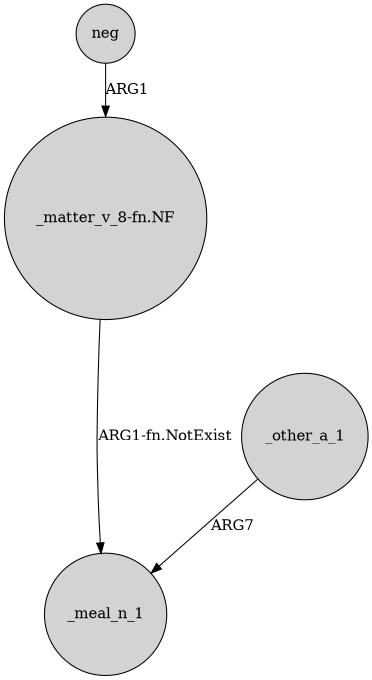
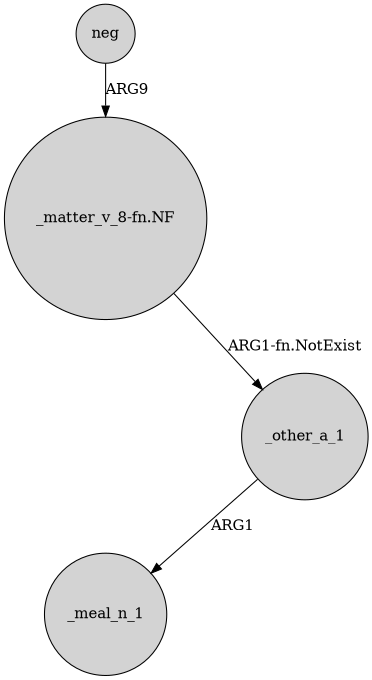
edge "neg" -> "_matter_v_8-fn.NF": label "ARG1" -> "ARG9"
edge "_matter_v_8-fn.NF" -> "_meal_n_1": now "_matter_v_8-fn.NF" -> "_other_a_1"
edge "_other_a_1" -> "_meal_n_1": label "ARG7" -> "ARG1"
